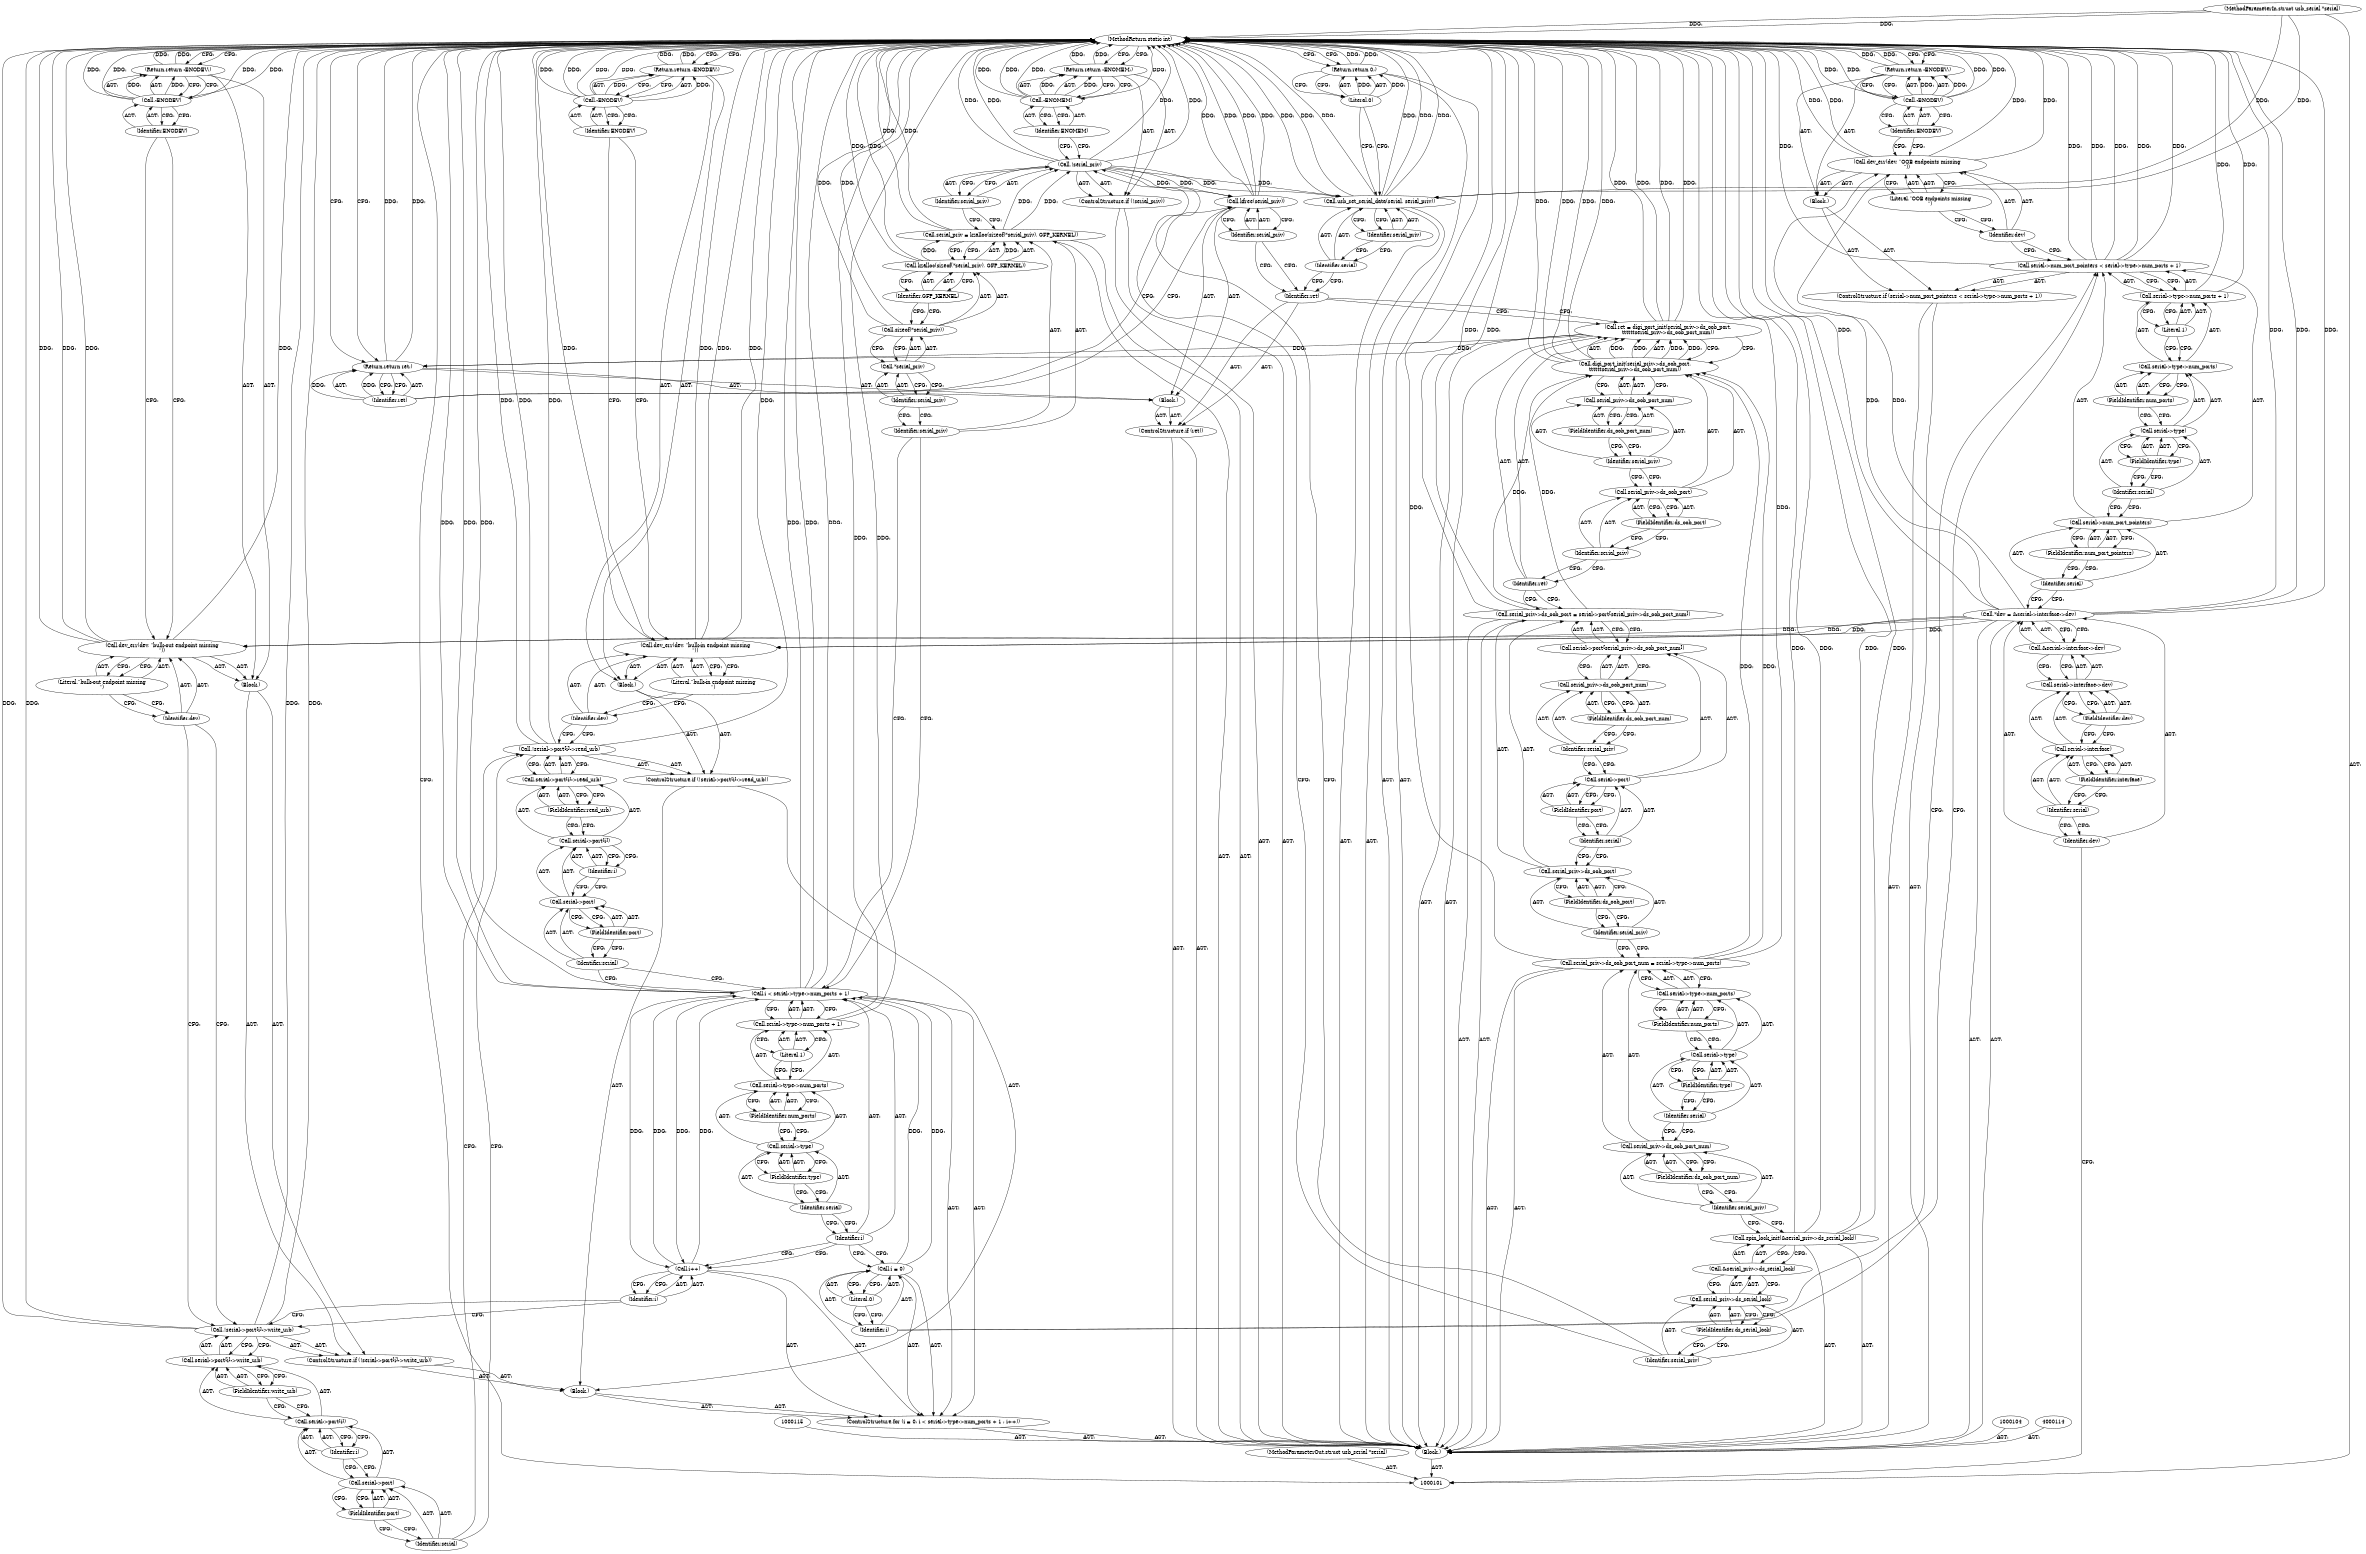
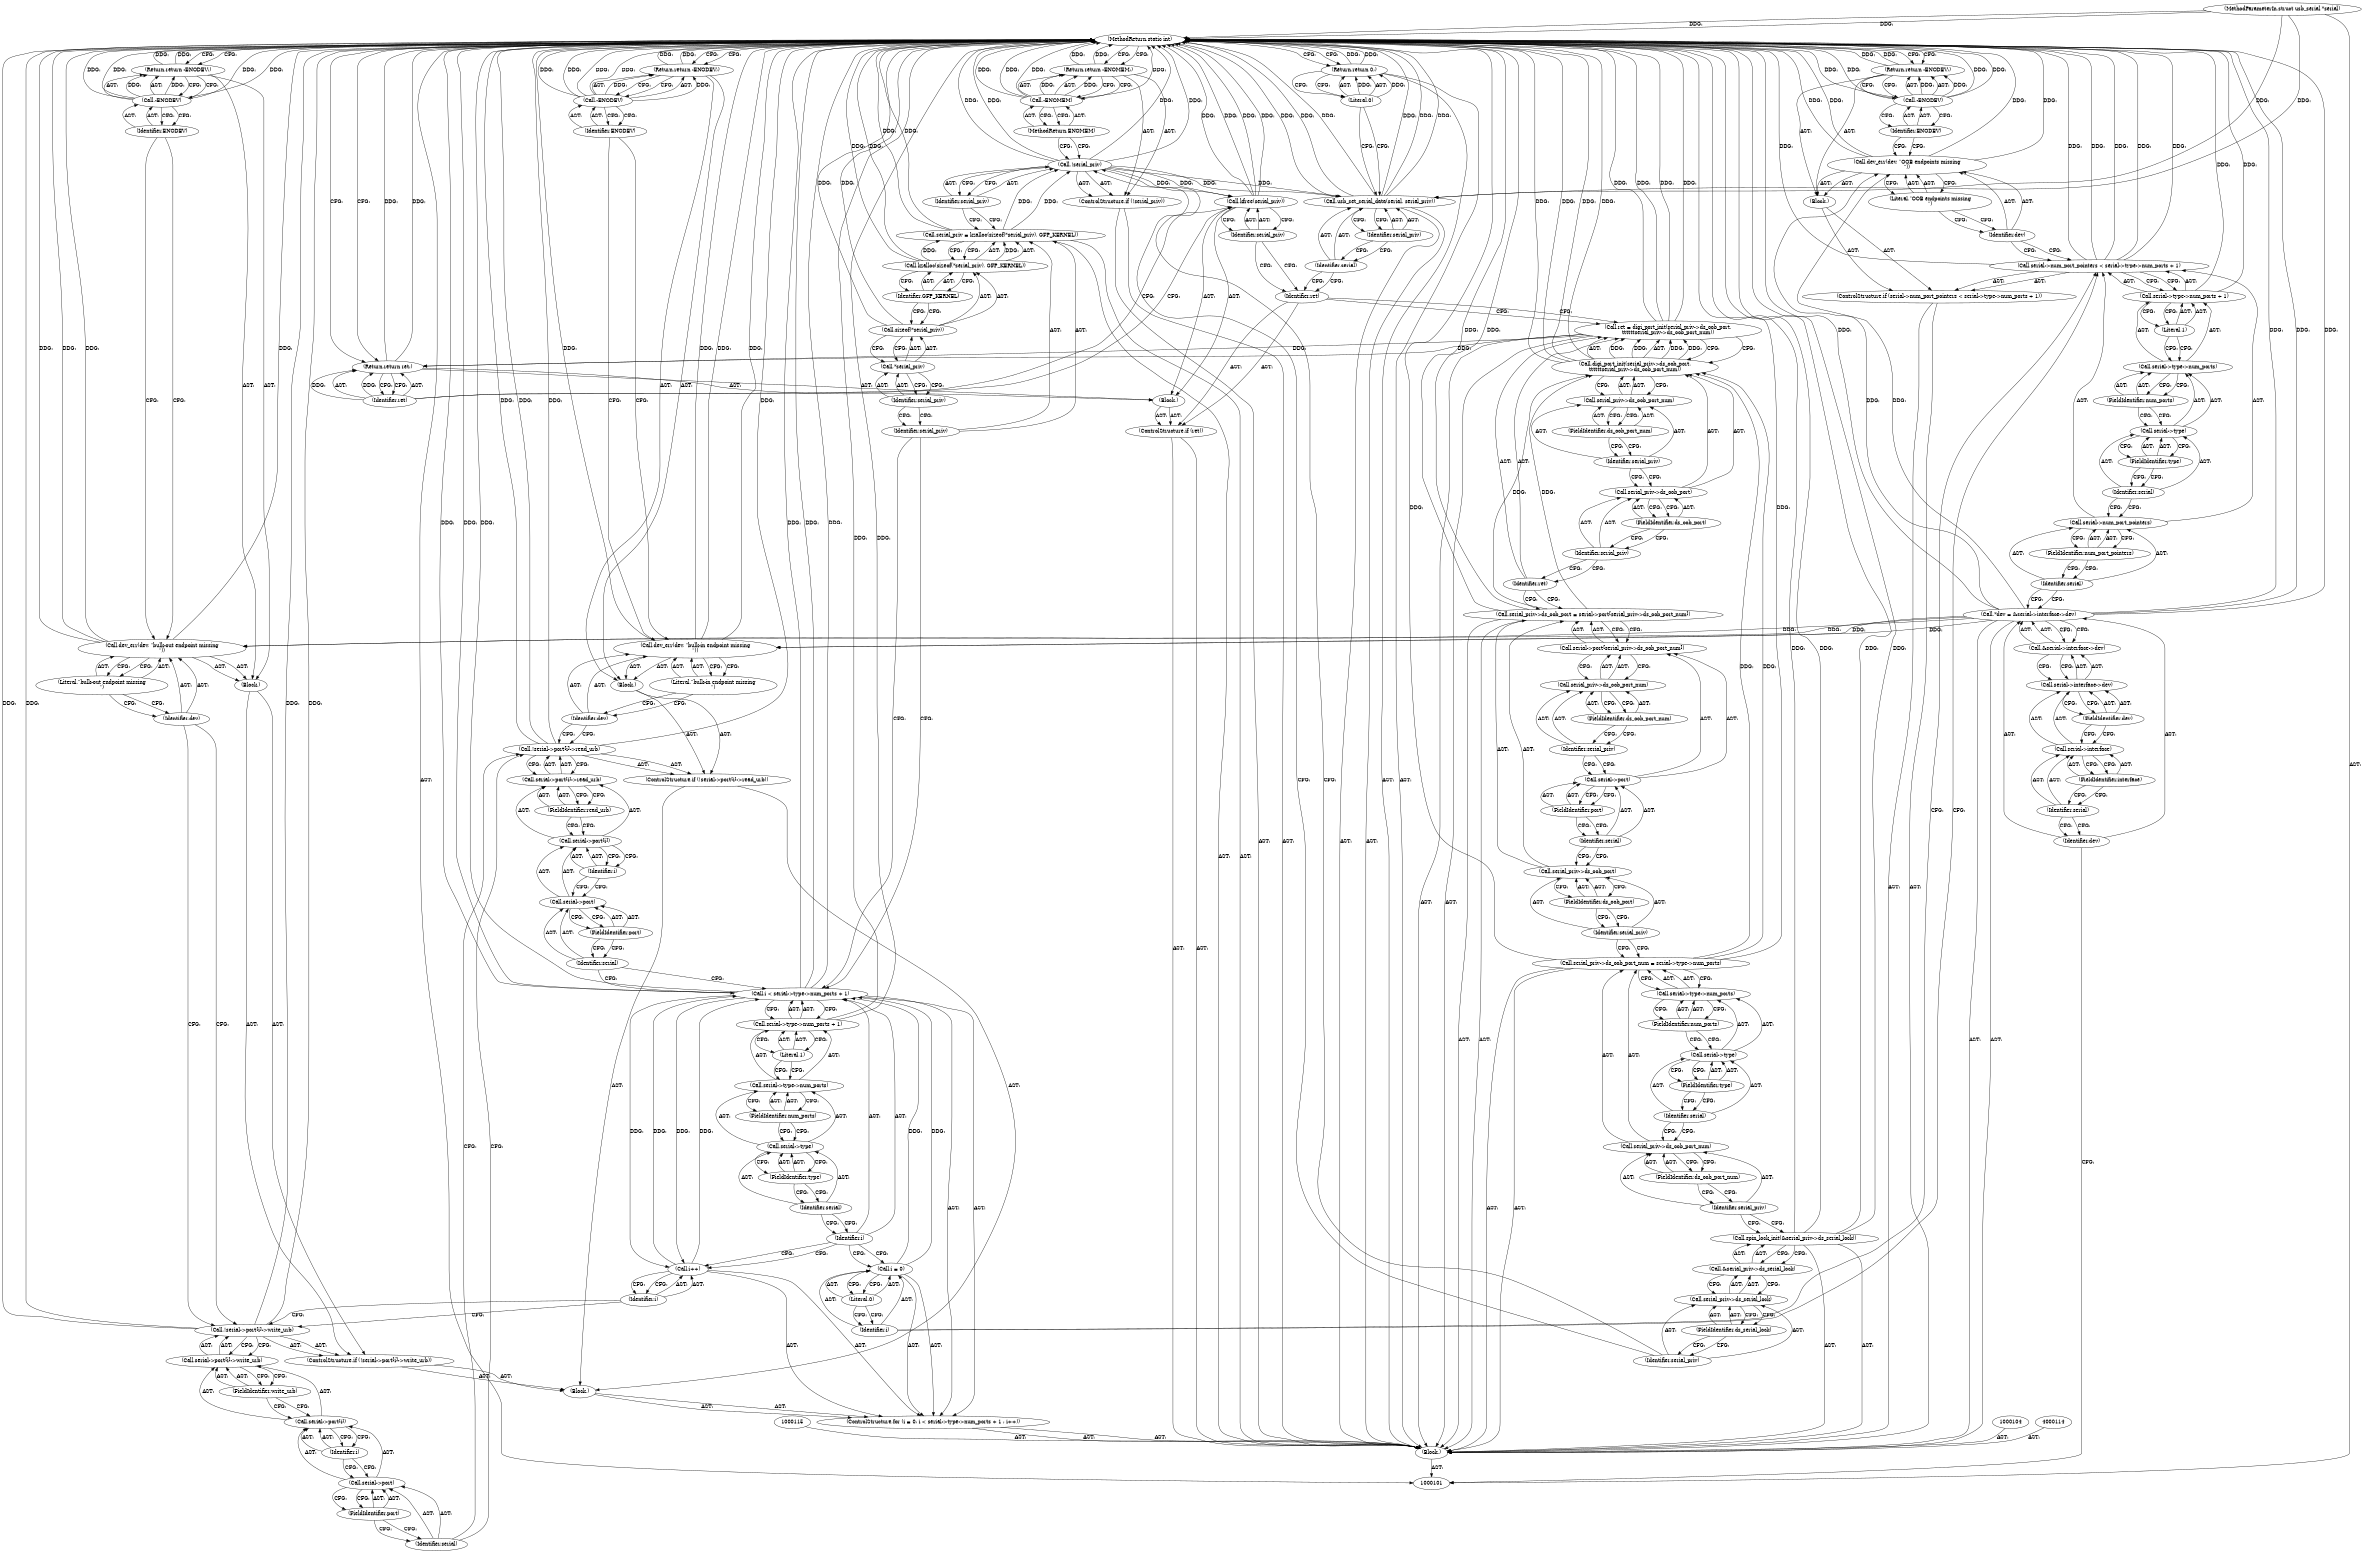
node "(Identifier,ENOMEM)": label "(Identifier,ENOMEM)" -> "(MethodReturn,ENOMEM)"
edge "(MethodReturn,static int)" -> "1000101": label "CFG: " -> "AST: "
node "(MethodParameterOut,struct usb_serial *serial)": removed
